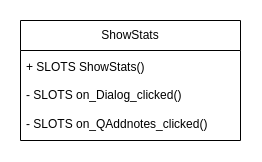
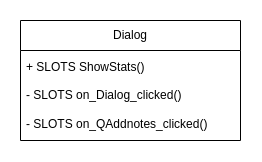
node "ShowStats": label "ShowStats" -> "Dialog"
